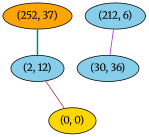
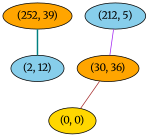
node "(252, 37)": label "(252, 37)" -> "(252, 39)"
node "(212, 6)": label "(212, 6)" -> "(212, 5)"
node "(30, 36)": fillcolor skyblue -> orange
edge "(2, 12)" -- "(0, 0)": now "(30, 36)" -- "(0, 0)"
